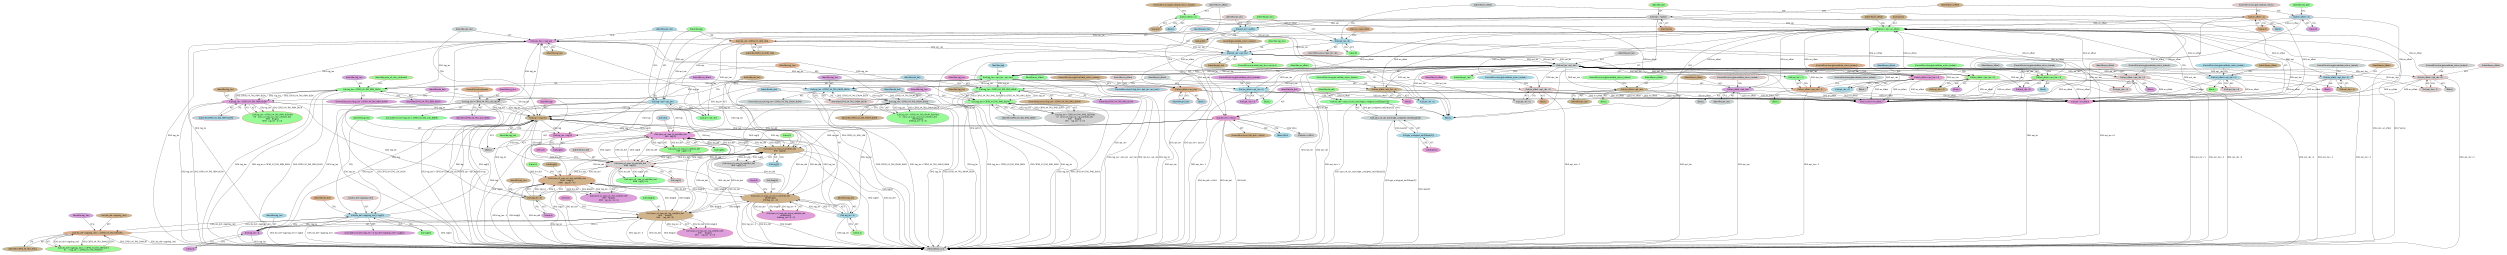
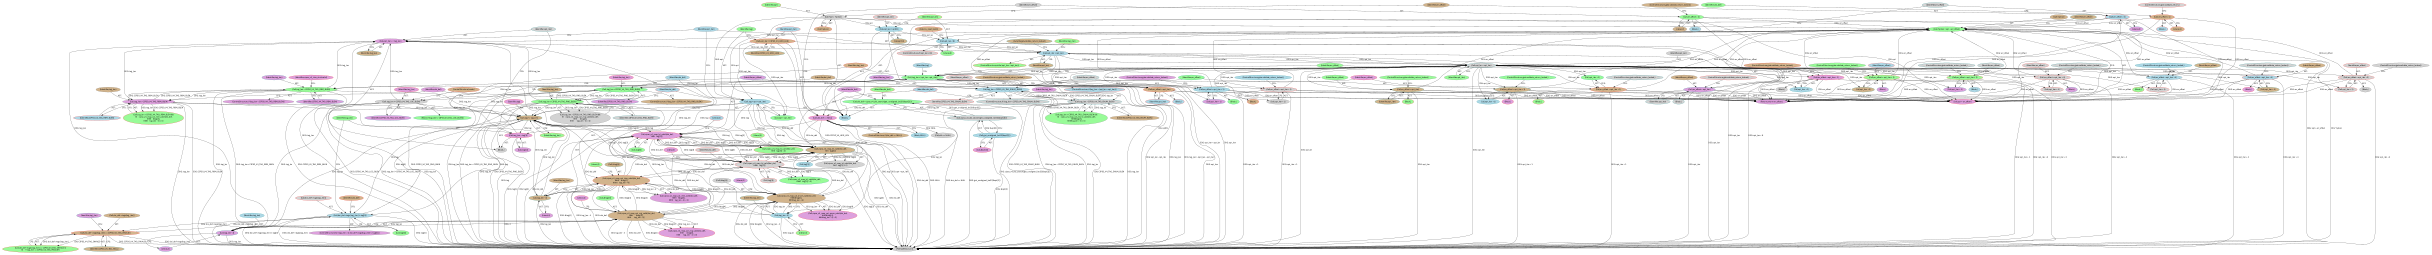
edge "(Call,tag_len > CIPSO_V4_TAG_ENUM_BLEN)" -> "(Call,opt_iter += tag_len)": removed, label "DDG: tag_len"
node "(Identifier,cipso_v4_rbm_strictvalid)": fillcolor palegreen -> plum
node "(ControlStructure,if (tag_len != CIPSO_V4_TAG_LOC_BLEN))": label "(ControlStructure,if (tag_len != CIPSO_V4_TAG_LOC_BLEN))" -> "(Block,if (tag_len != CIPSO_V4_TAG_LOC_BLEN))"
